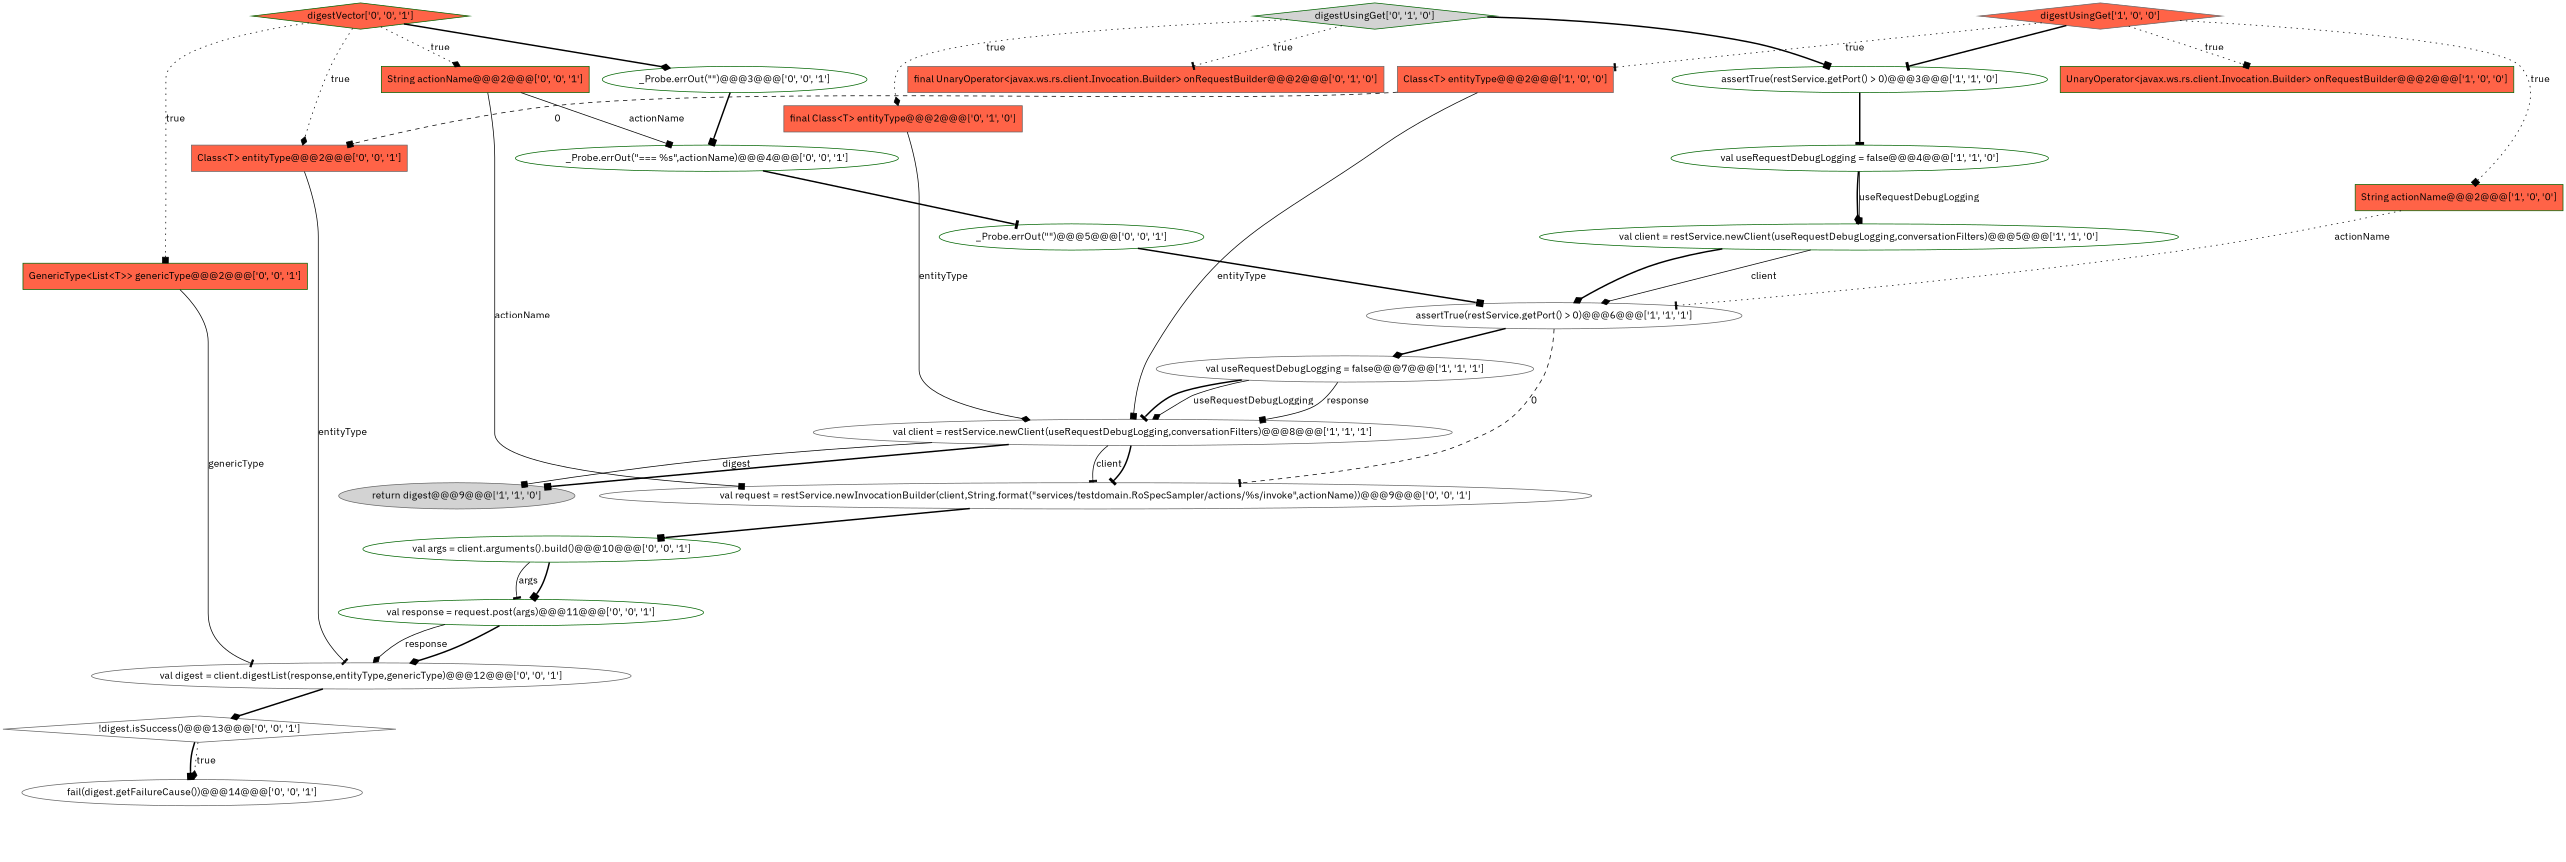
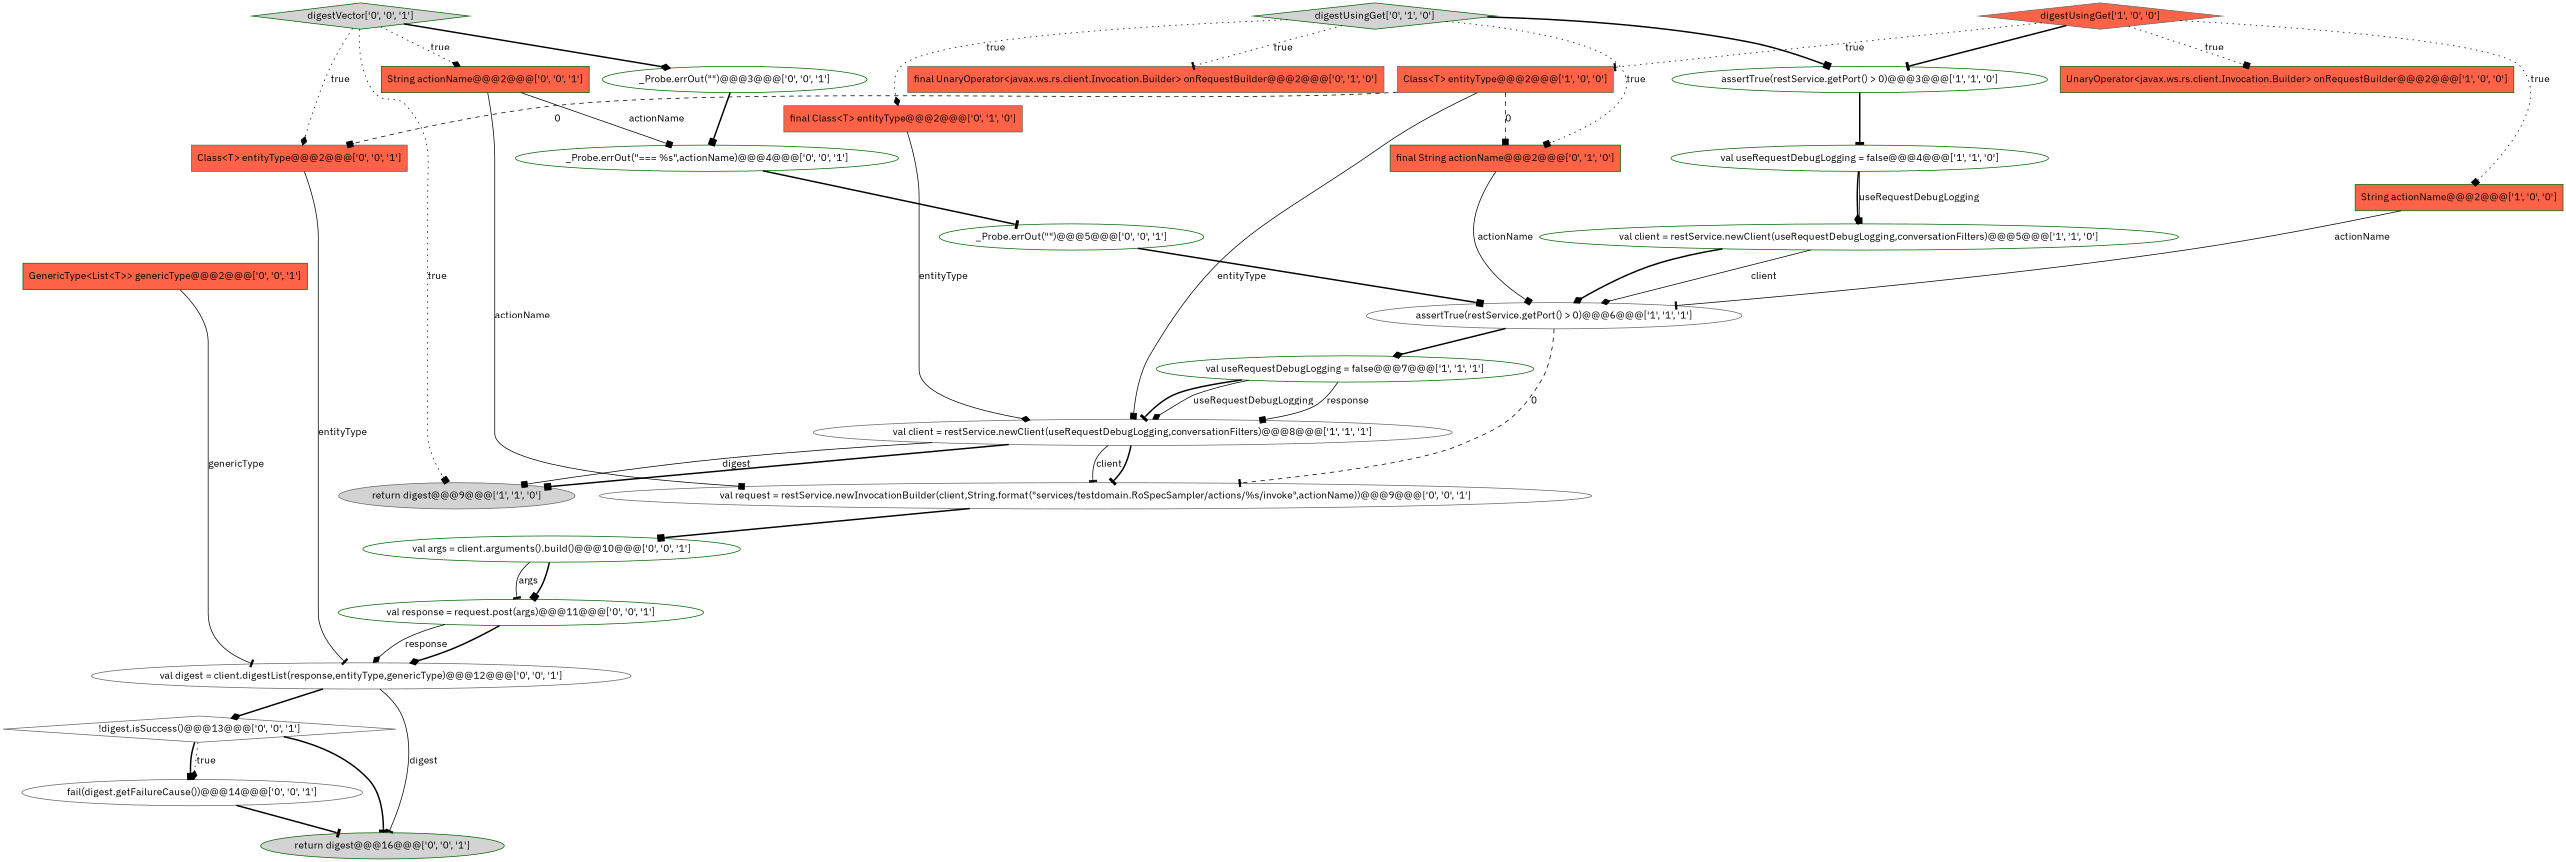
node "digestVector['0', '0', '1']": fillcolor tomato -> lightgray
edge "digestVector['0', '0', '1']" -> "GenericType<List<T>> genericType@@@2@@@['0', '0', '1']": now "digestVector['0', '0', '1']" -> "return digest@@@9@@@['1', '1', '0']"
node "final String actionName@@@2@@@['0', '1', '0']": added
edge "String actionName@@@2@@@['1', '0', '0']" -> "assertTrue(restService.getPort() > 0)@@@6@@@['1', '1', '1']": style dotted -> solid
node "val useRequestDebugLogging = false@@@7@@@['1', '1', '1']": color gray40 -> darkgreen
node "return digest@@@16@@@['0', '0', '1']": added
